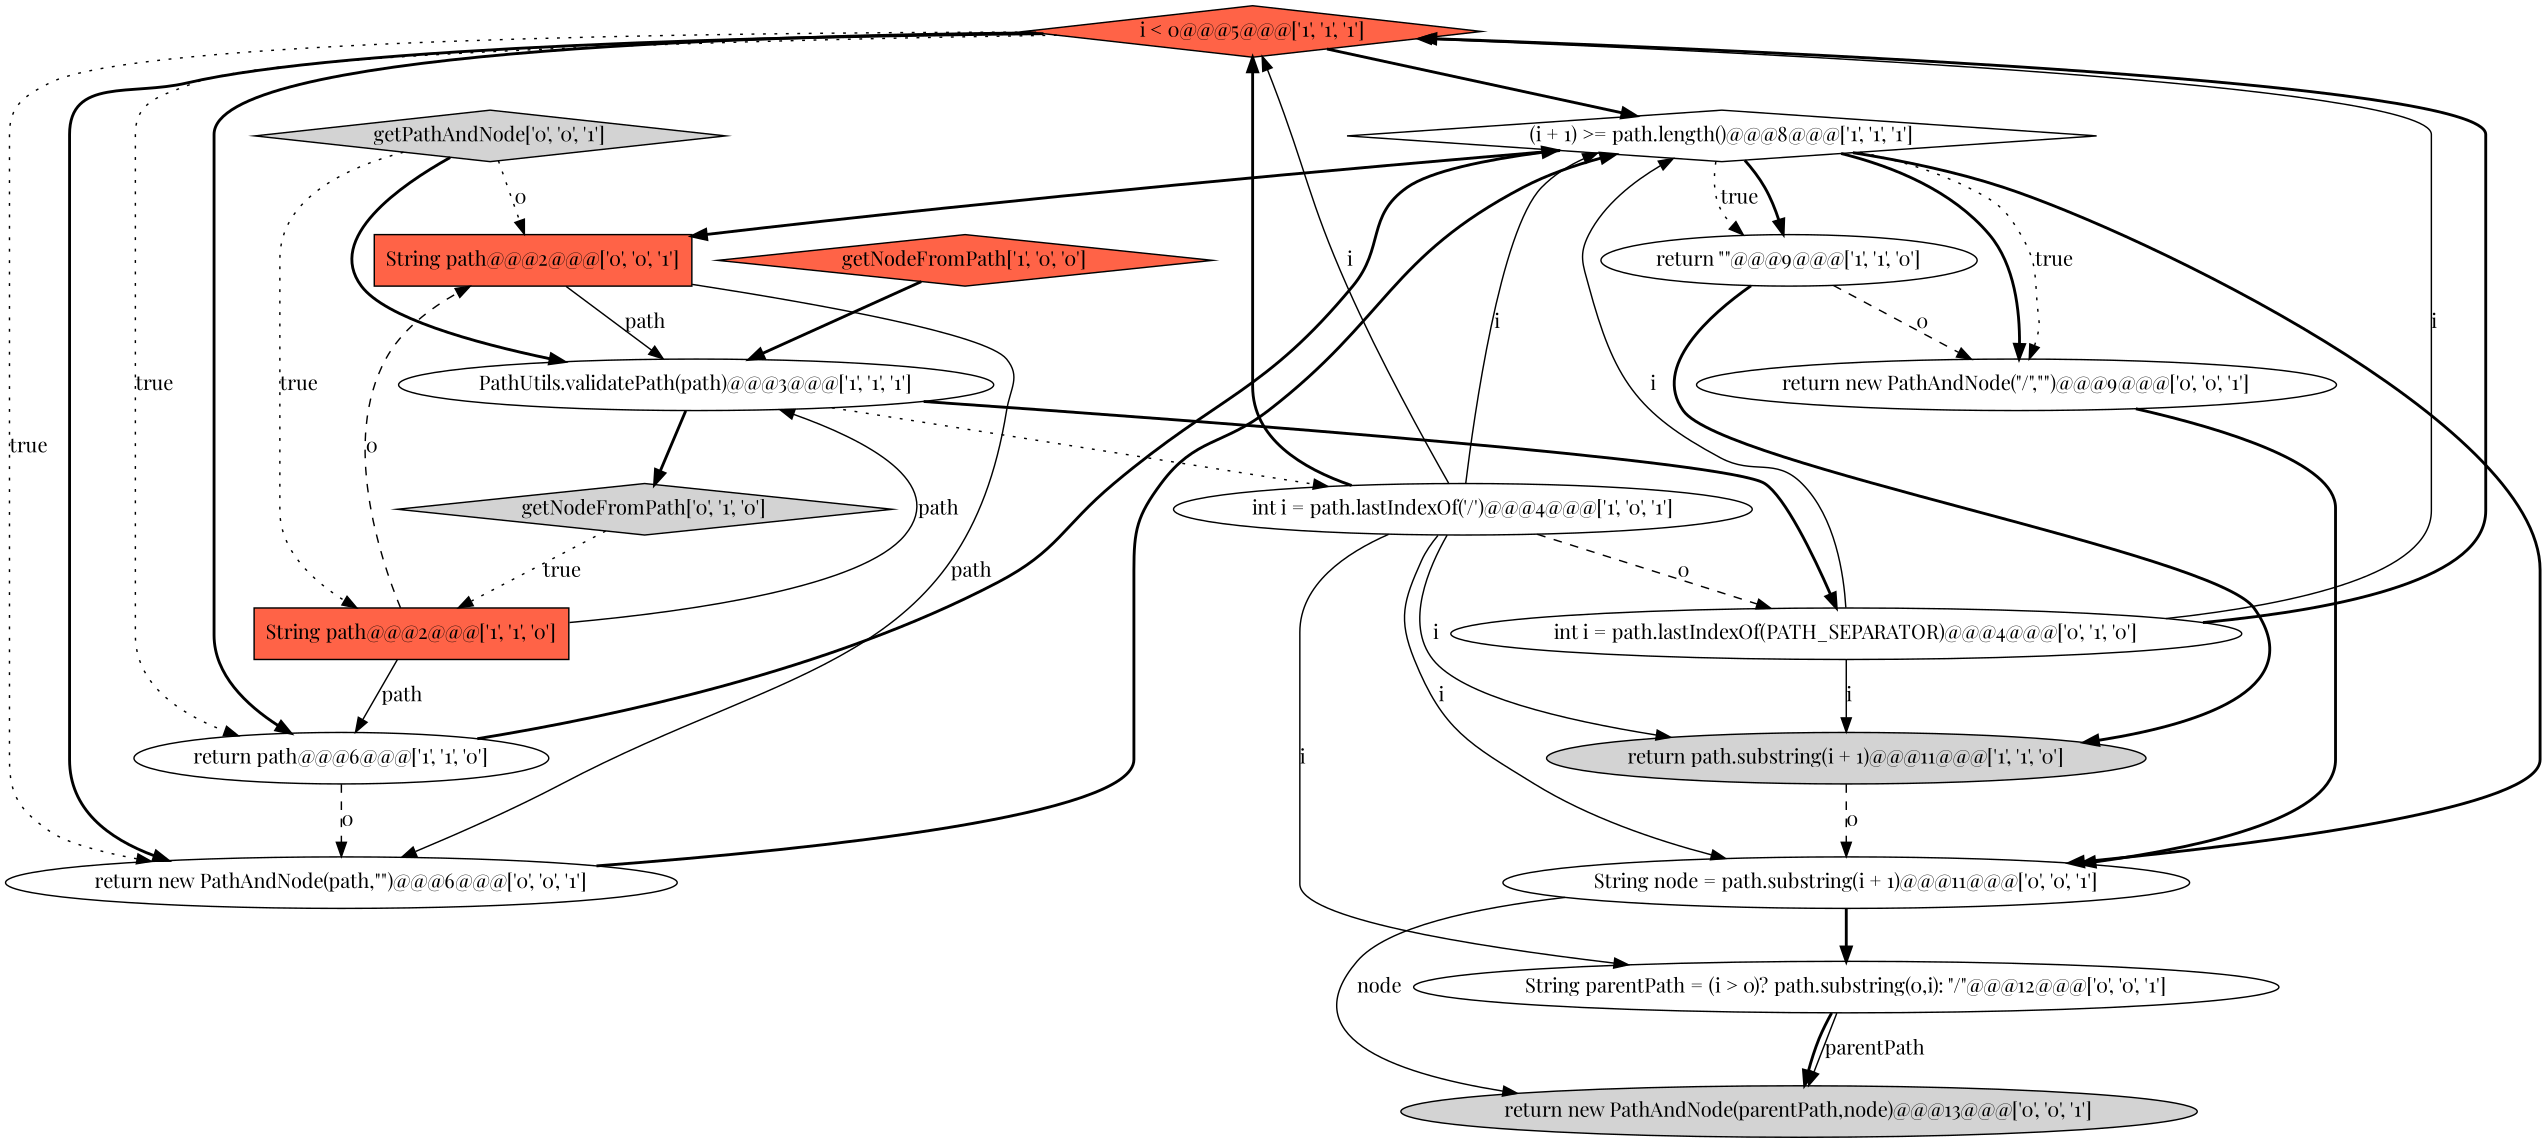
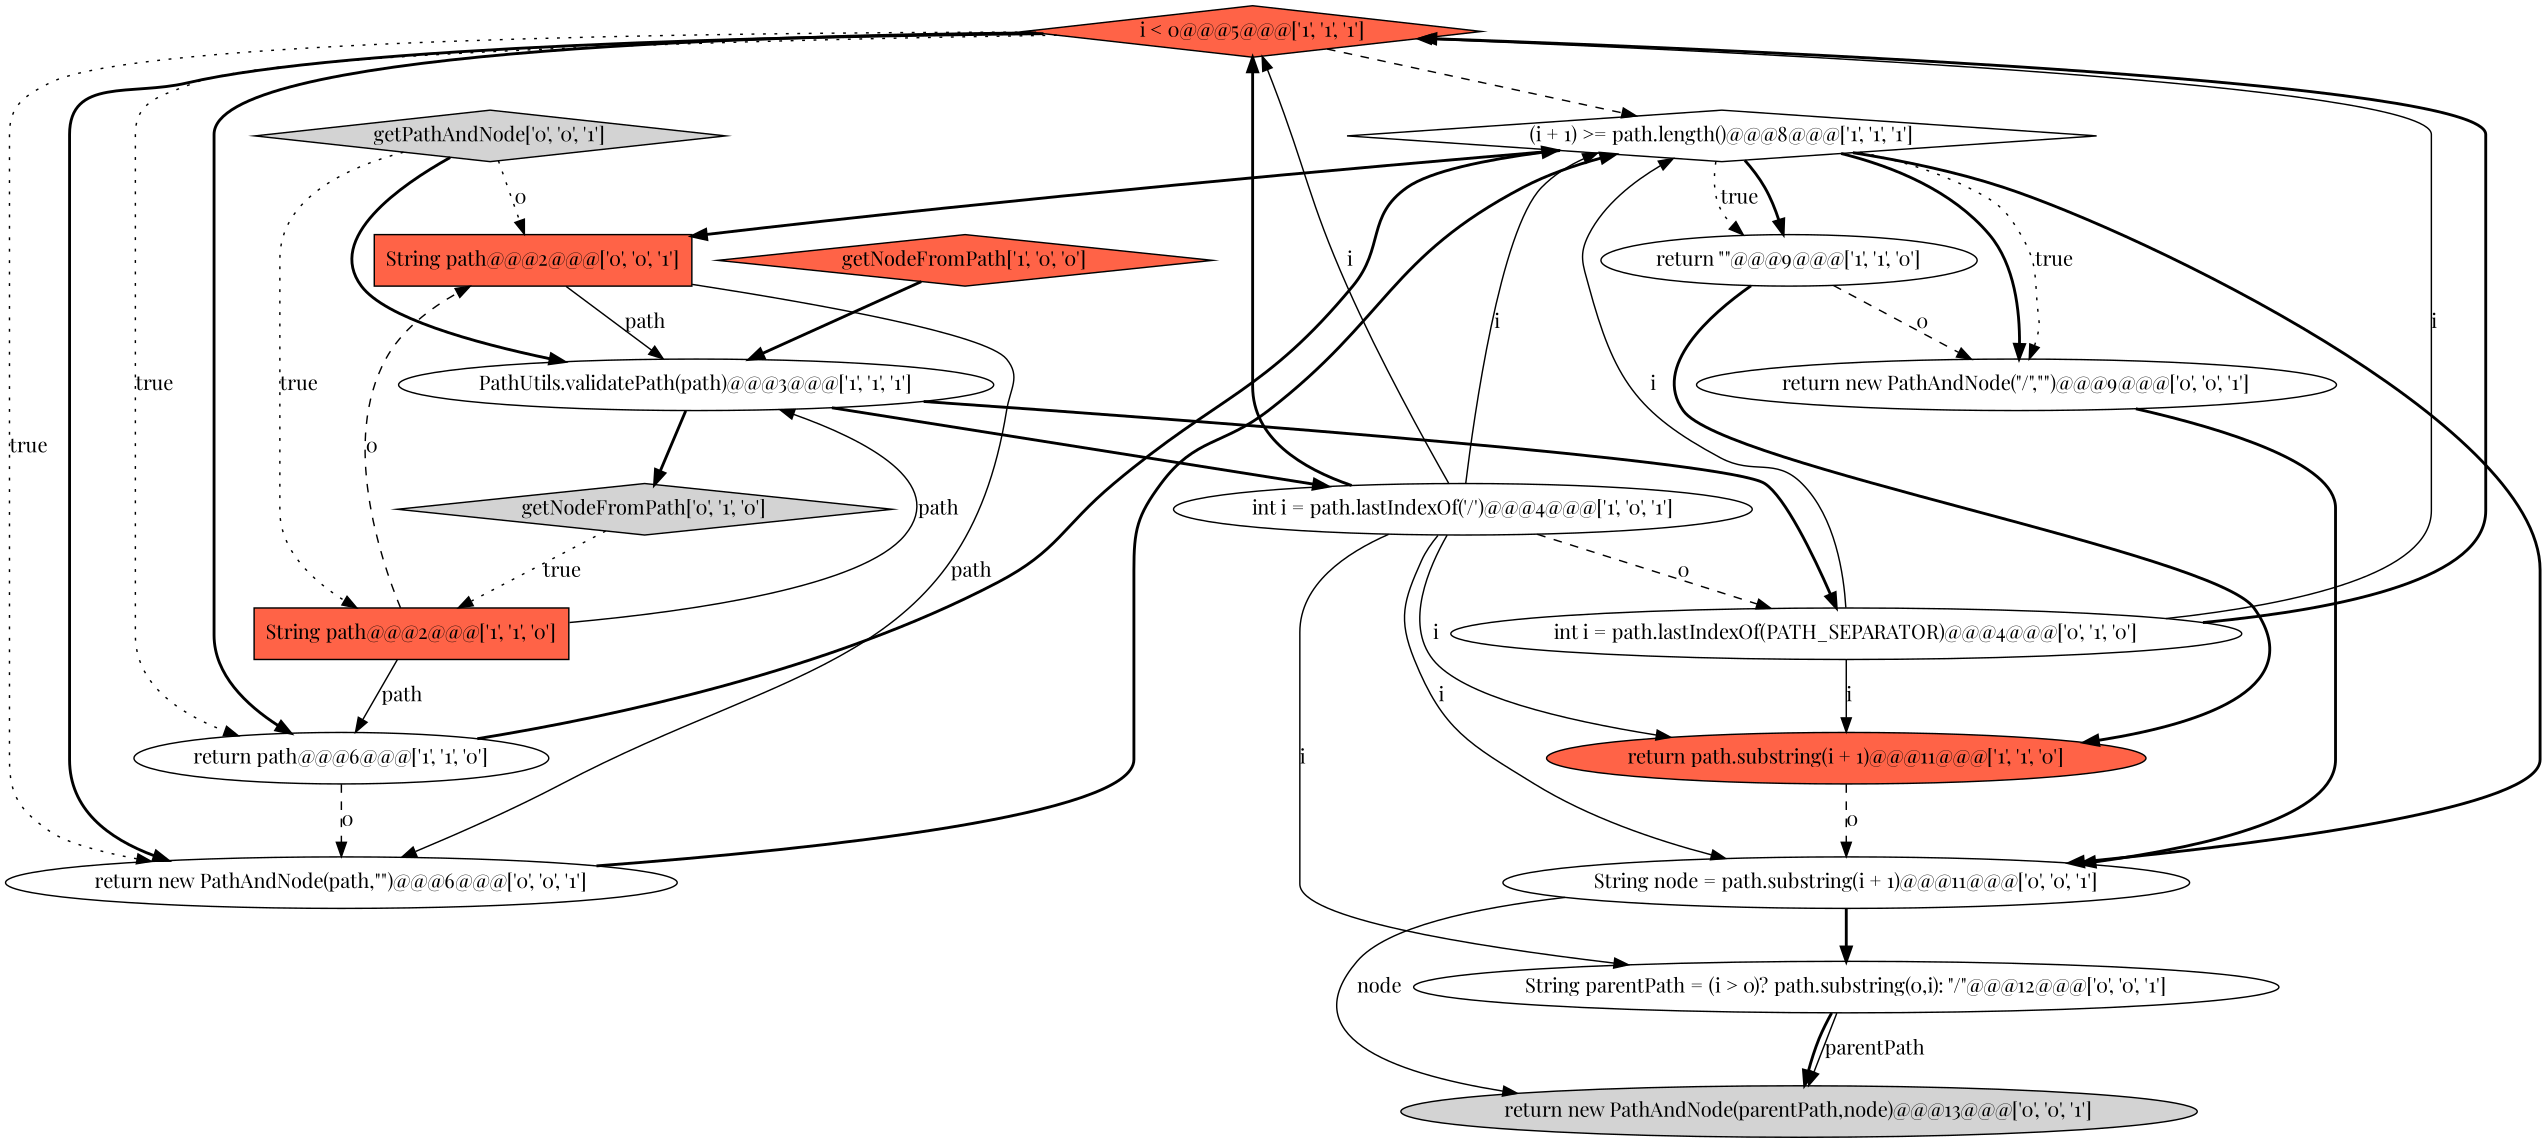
edge "i < 0@@@5@@@['1', '1', '1']" -> "(i + 1) >= path.length()@@@8@@@['1', '1', '1']": style bold -> dashed
edge "PathUtils.validatePath(path)@@@3@@@['1', '1', '1']" -> "int i = path.lastIndexOf('/')@@@4@@@['1', '0', '1']": style dotted -> bold
node "return path.substring(i + 1)@@@11@@@['1', '1', '0']": fillcolor lightgray -> tomato
